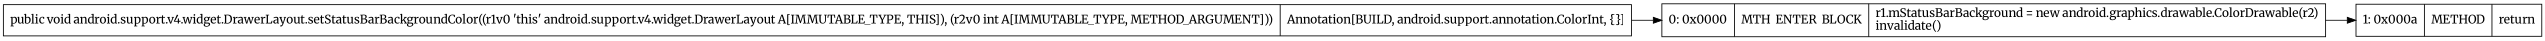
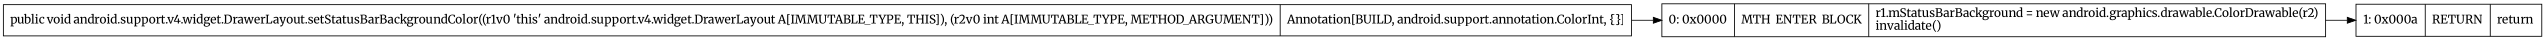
node "1: 0x000a": text "METHOD" -> "RETURN"
